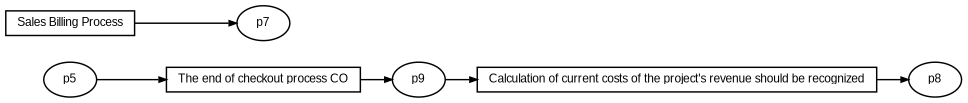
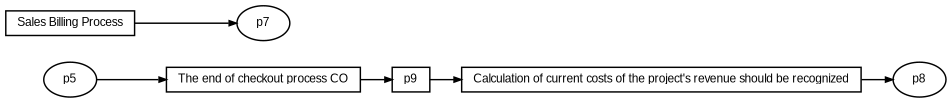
node "p9": shape ellipse -> box
